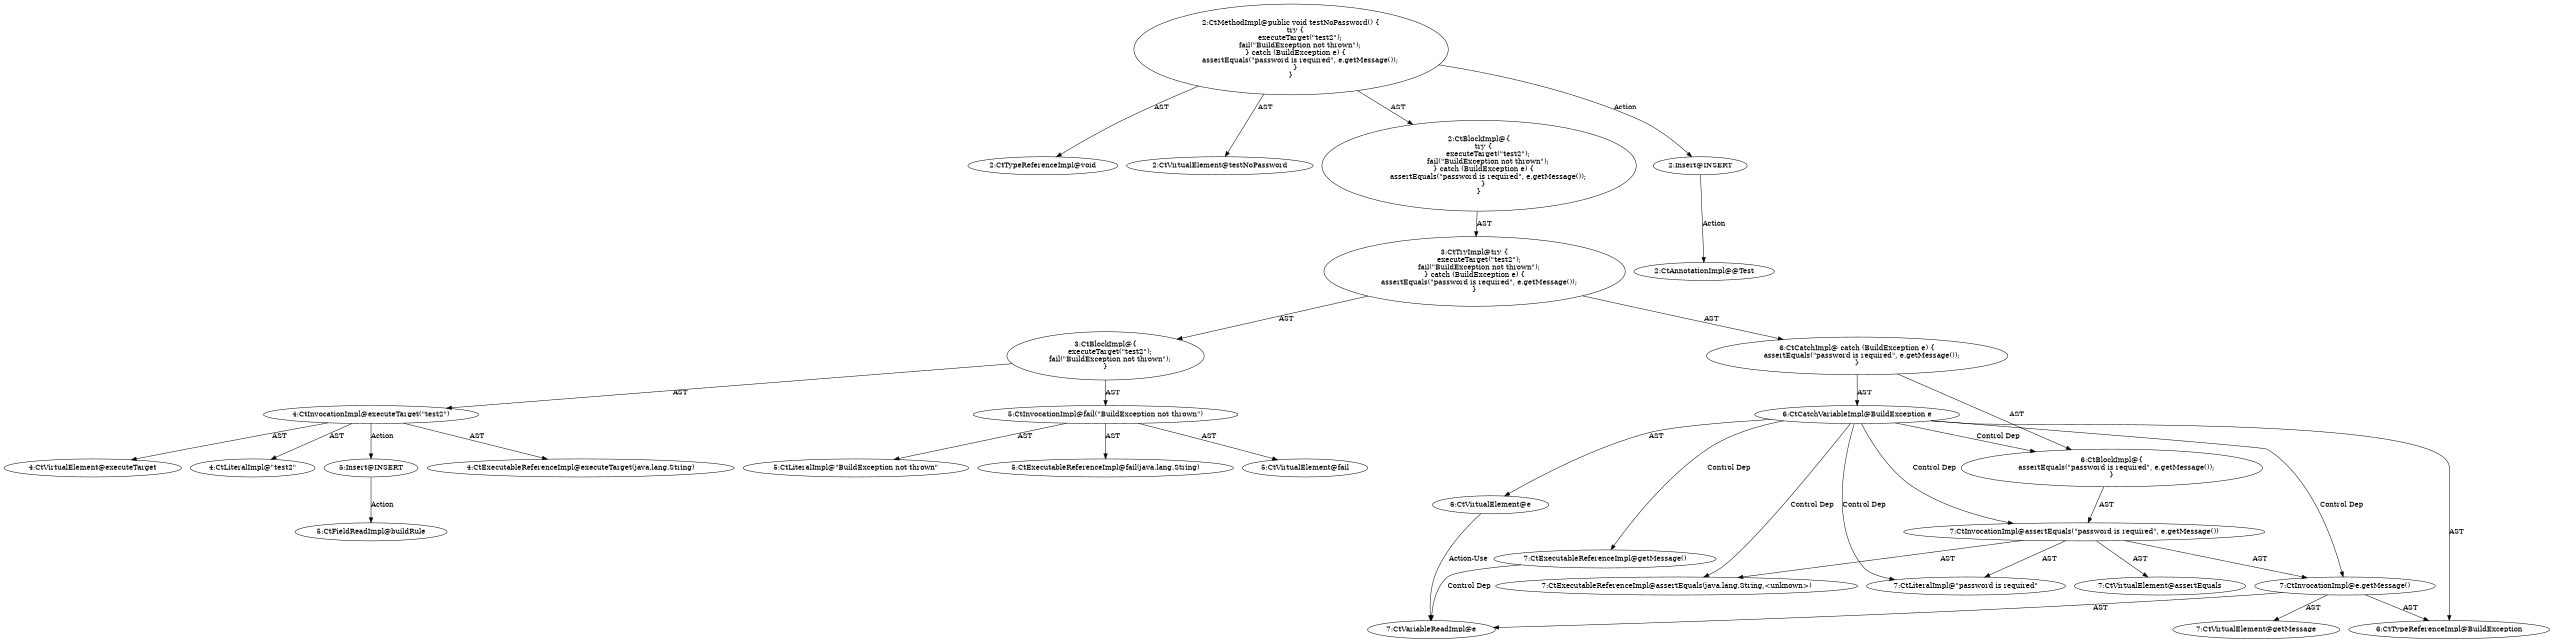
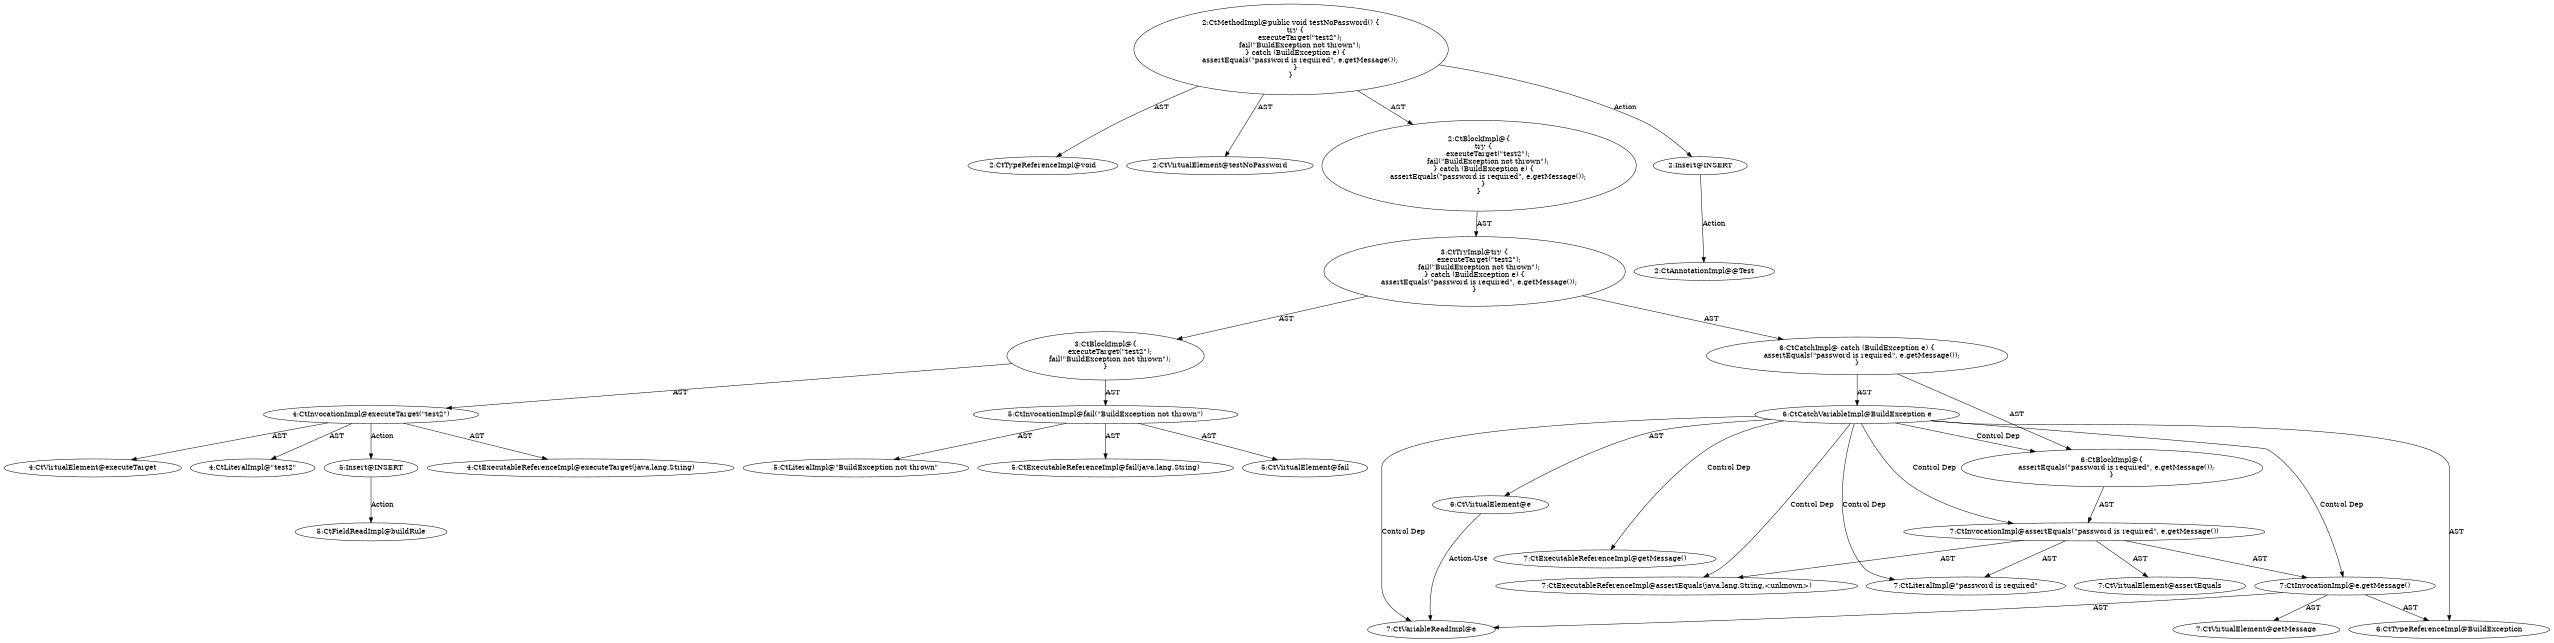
edge "7:CtExecutableReferenceImpl@getMessage()" -> "7:CtVariableReadImpl@e": now "6:CtCatchVariableImpl@BuildException e" -> "7:CtVariableReadImpl@e"
